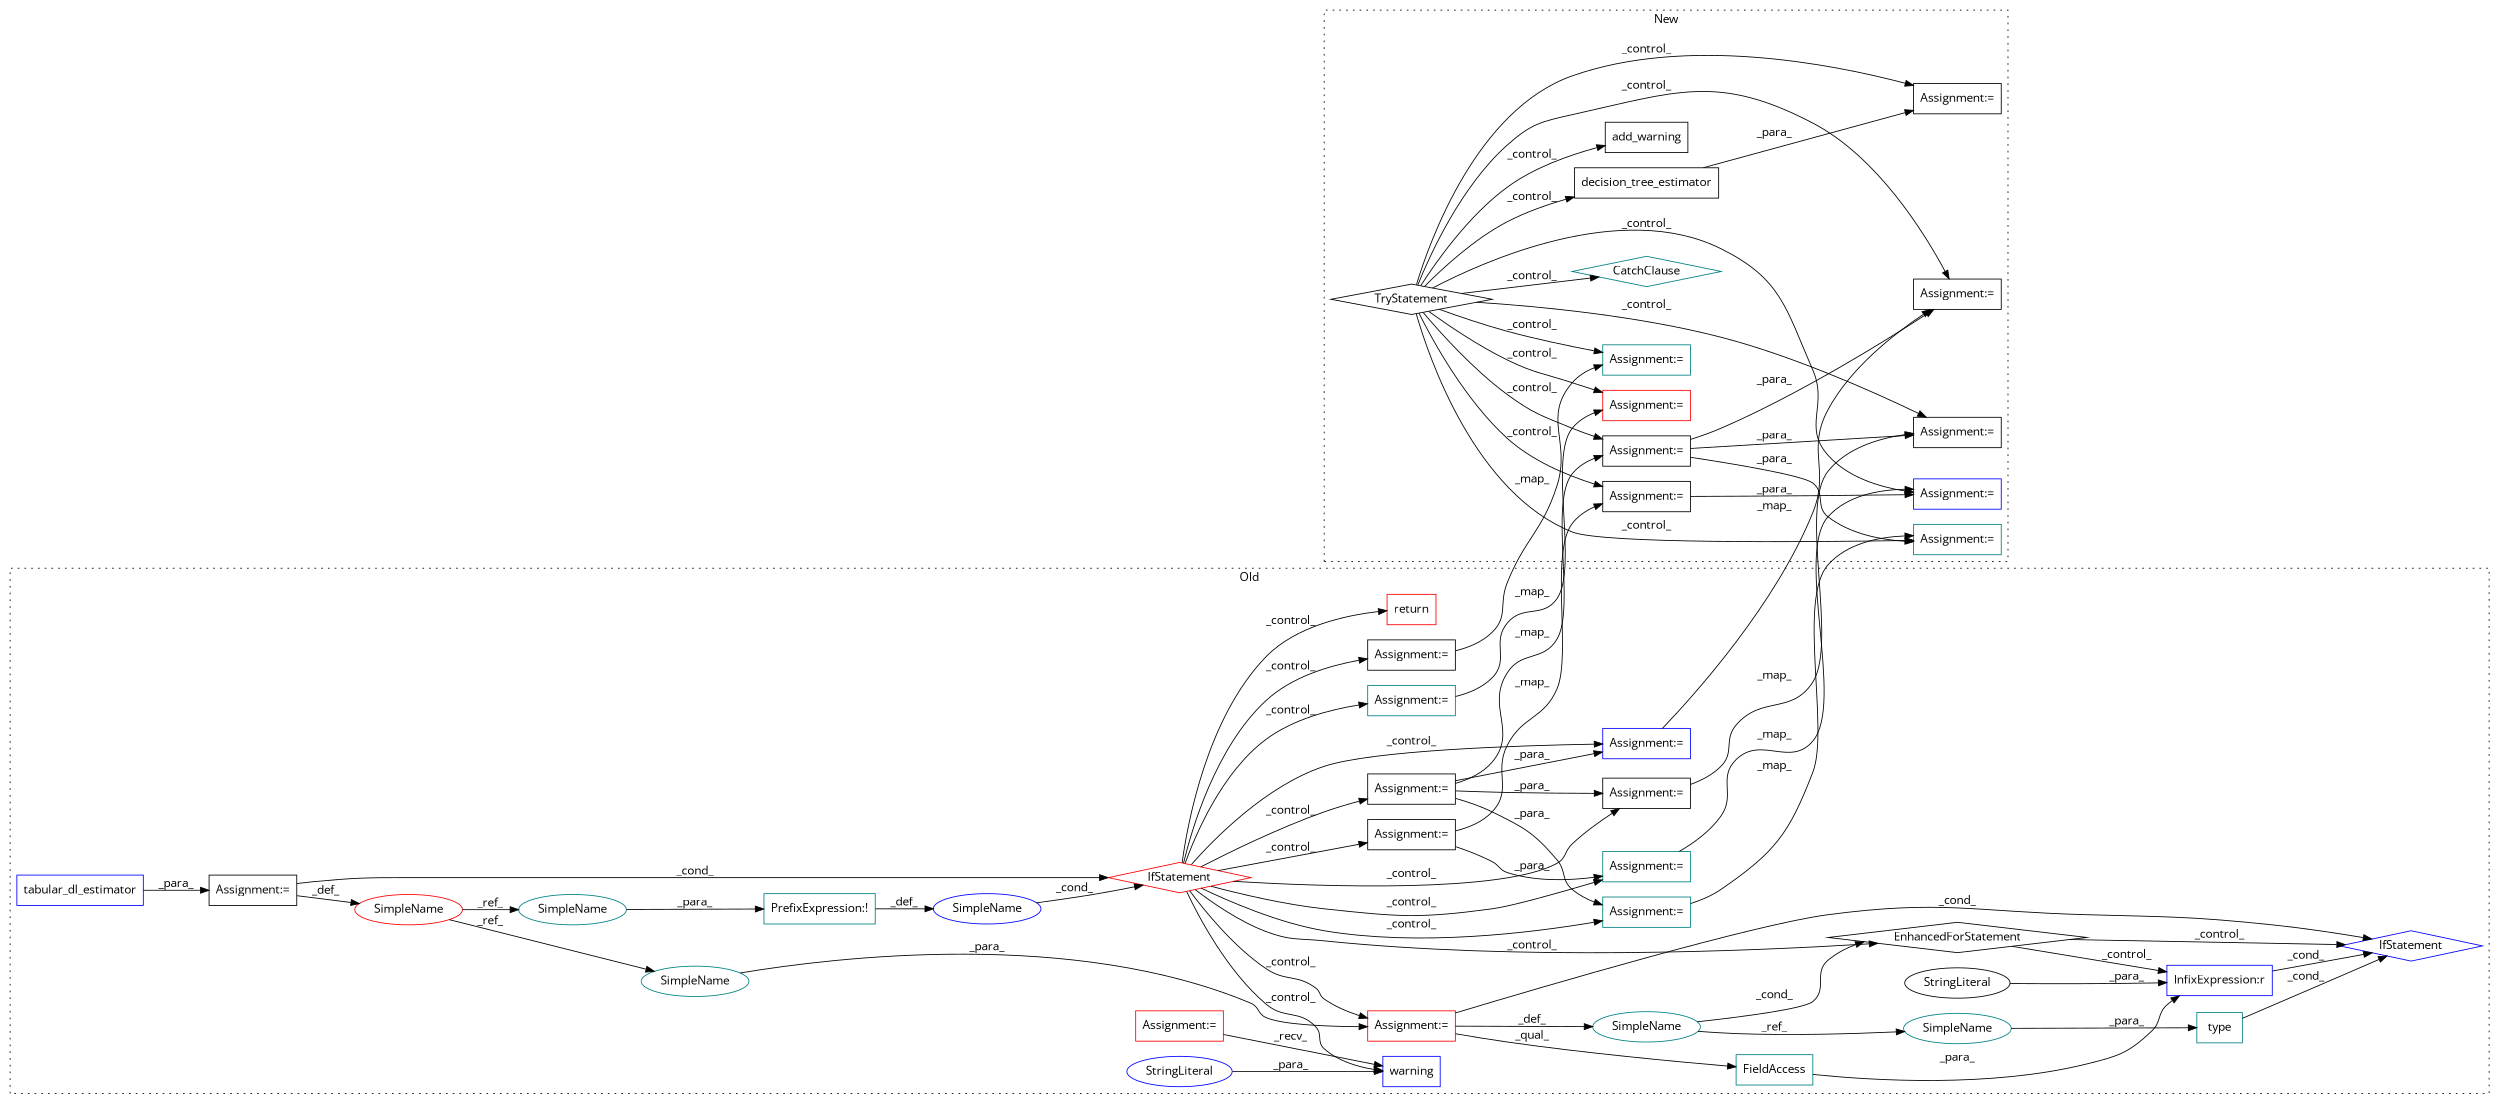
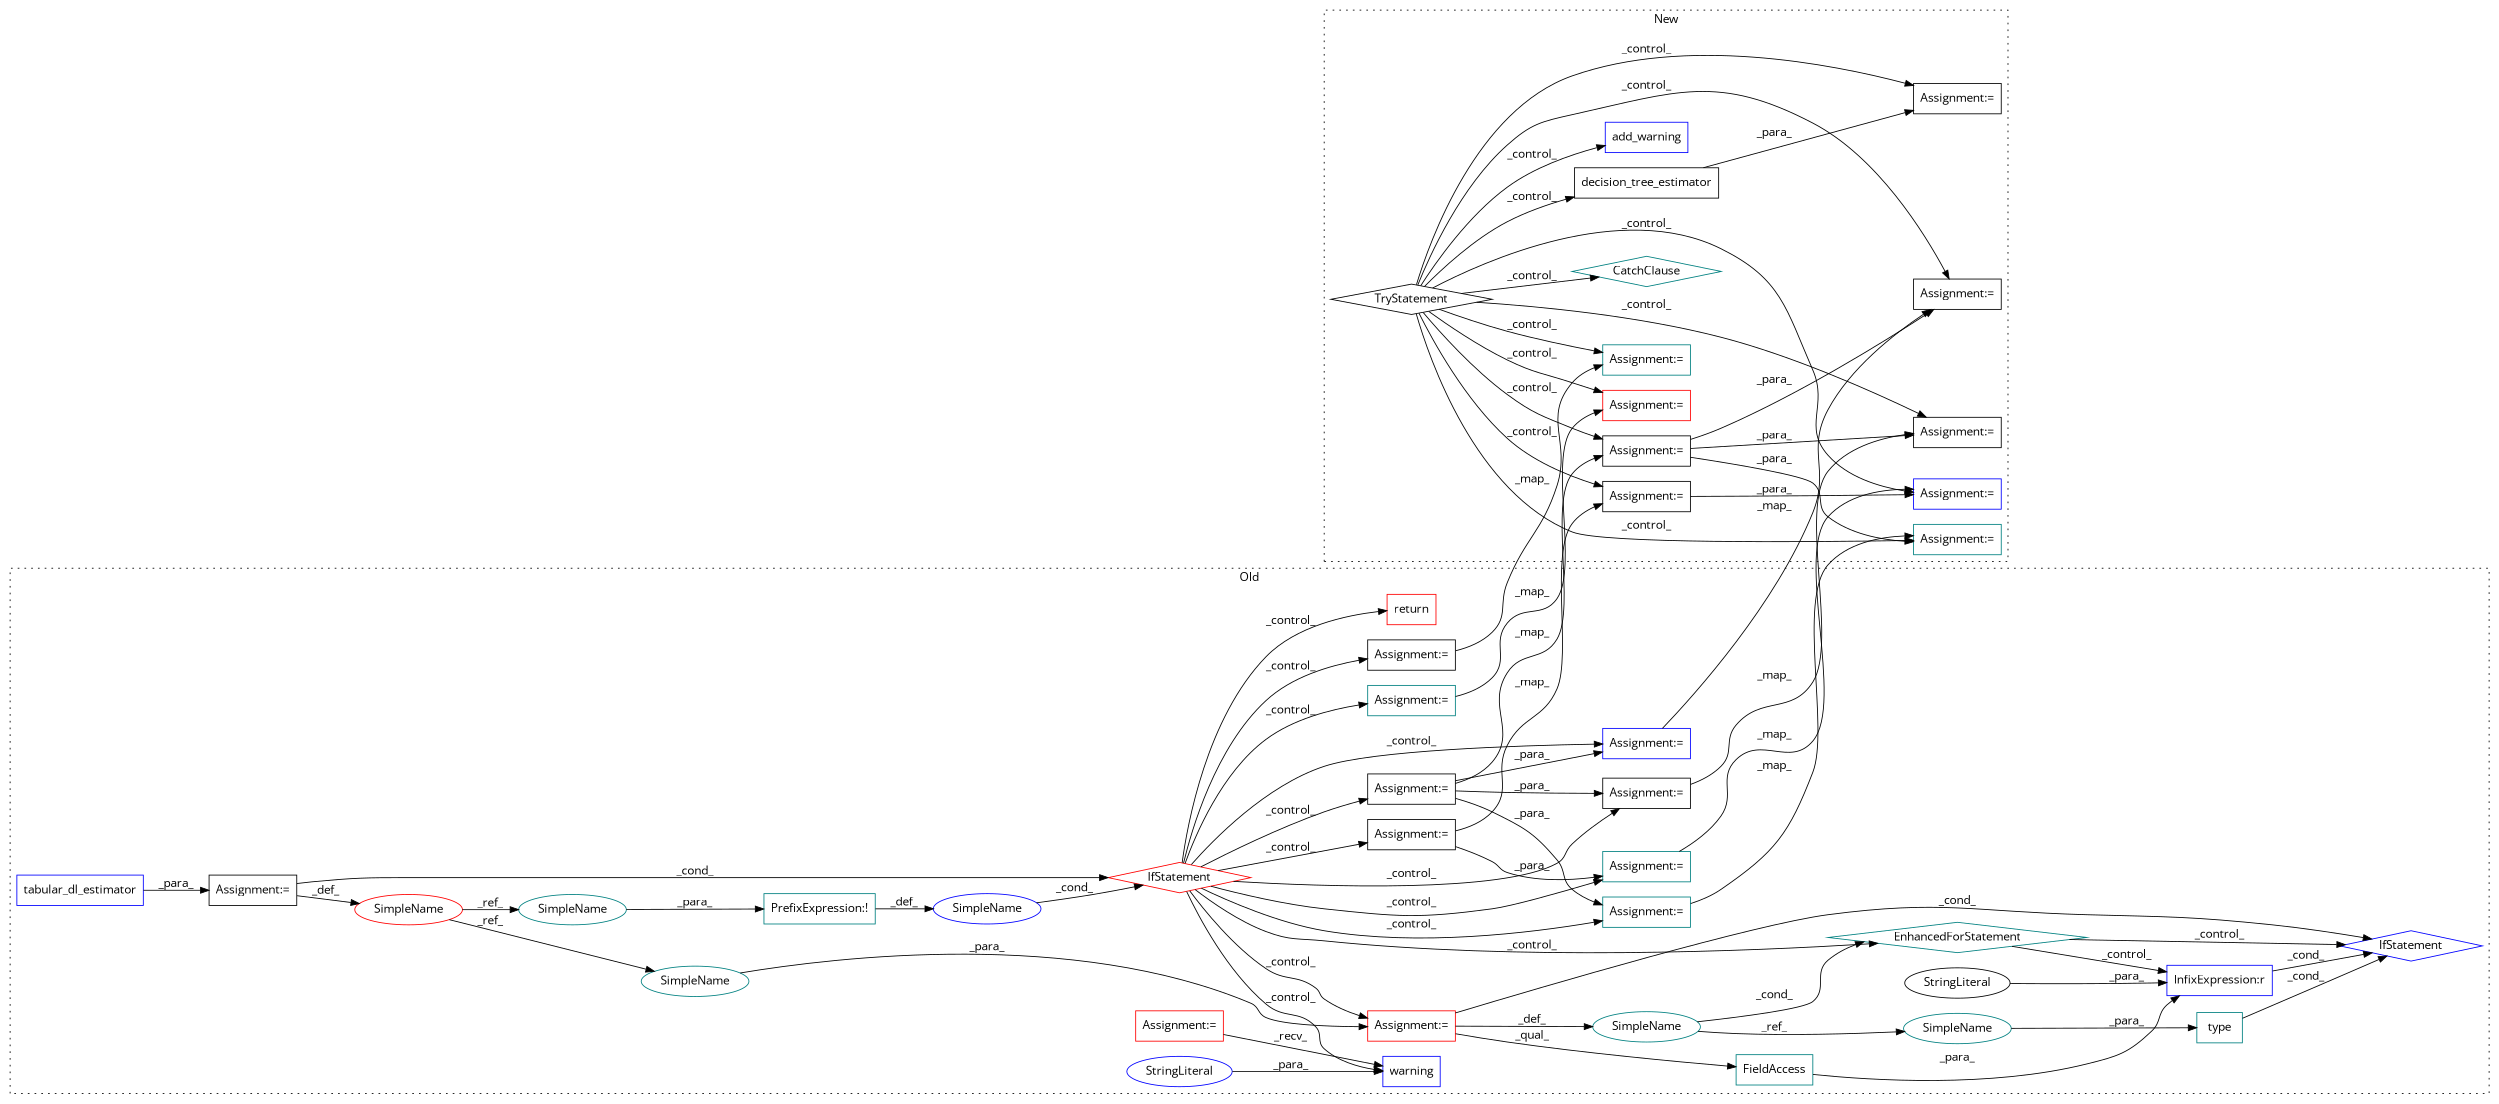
node "add_warning": color black -> blue
node "EnhancedForStatement": color black -> teal
